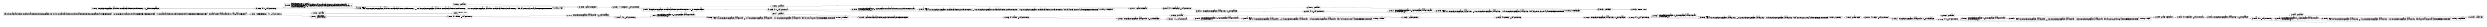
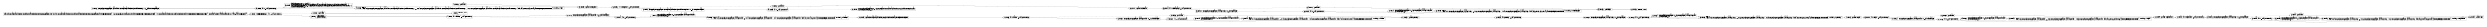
node "51: 0x010a": removed
node "5: 0x0014": removed
